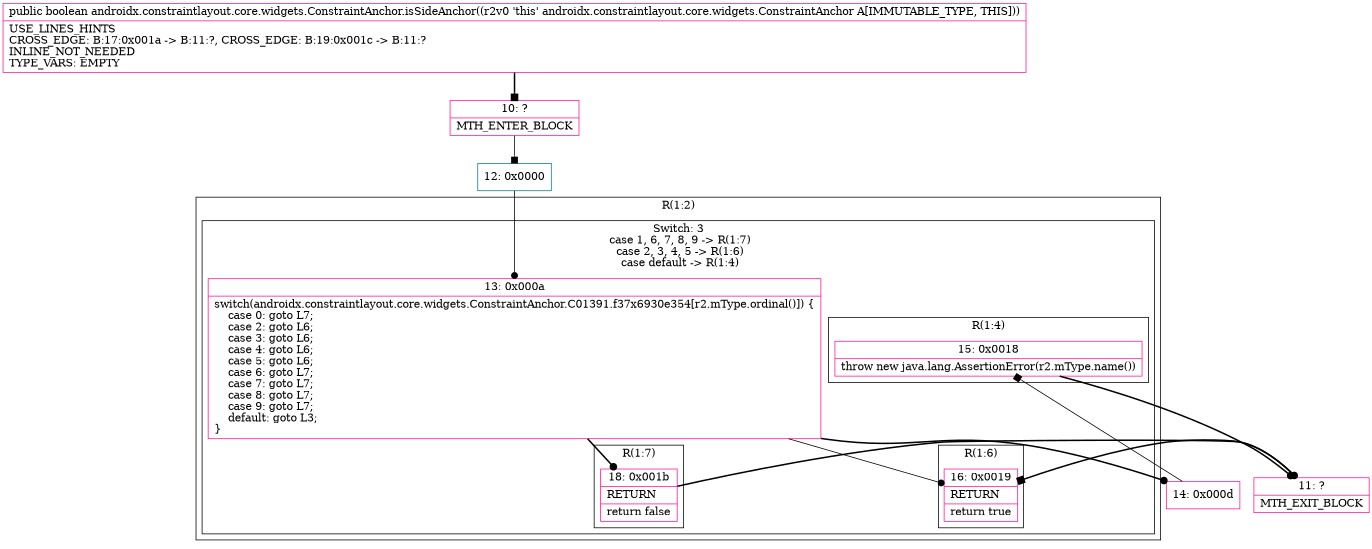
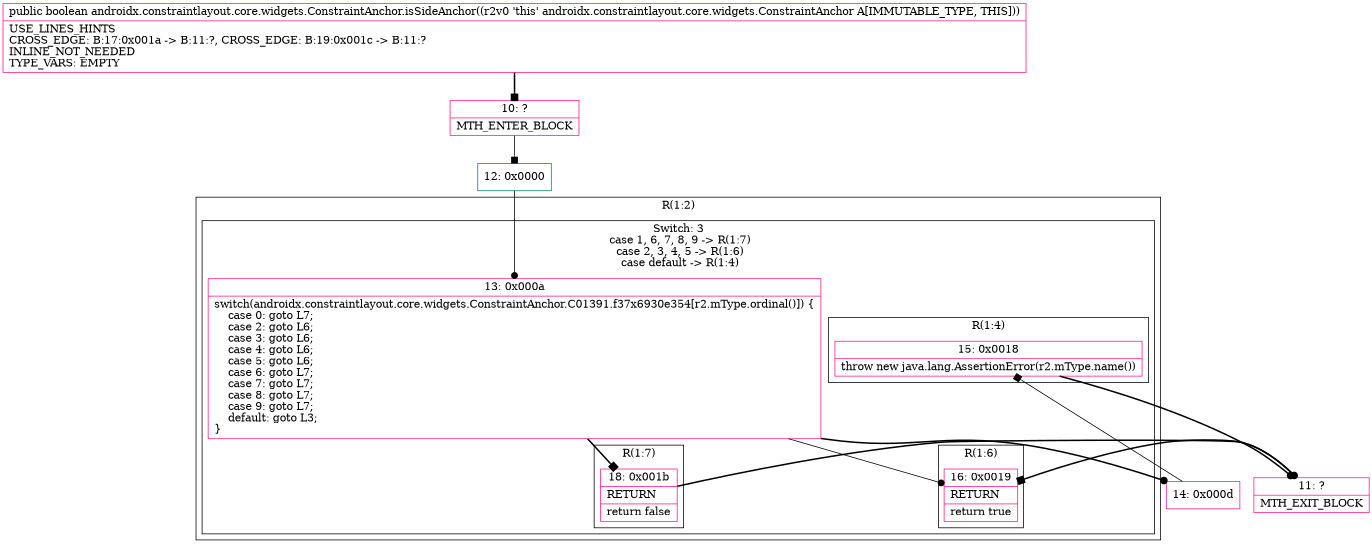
edge "13: 0x000a" -> "18: 0x001b": arrowhead dot -> box
